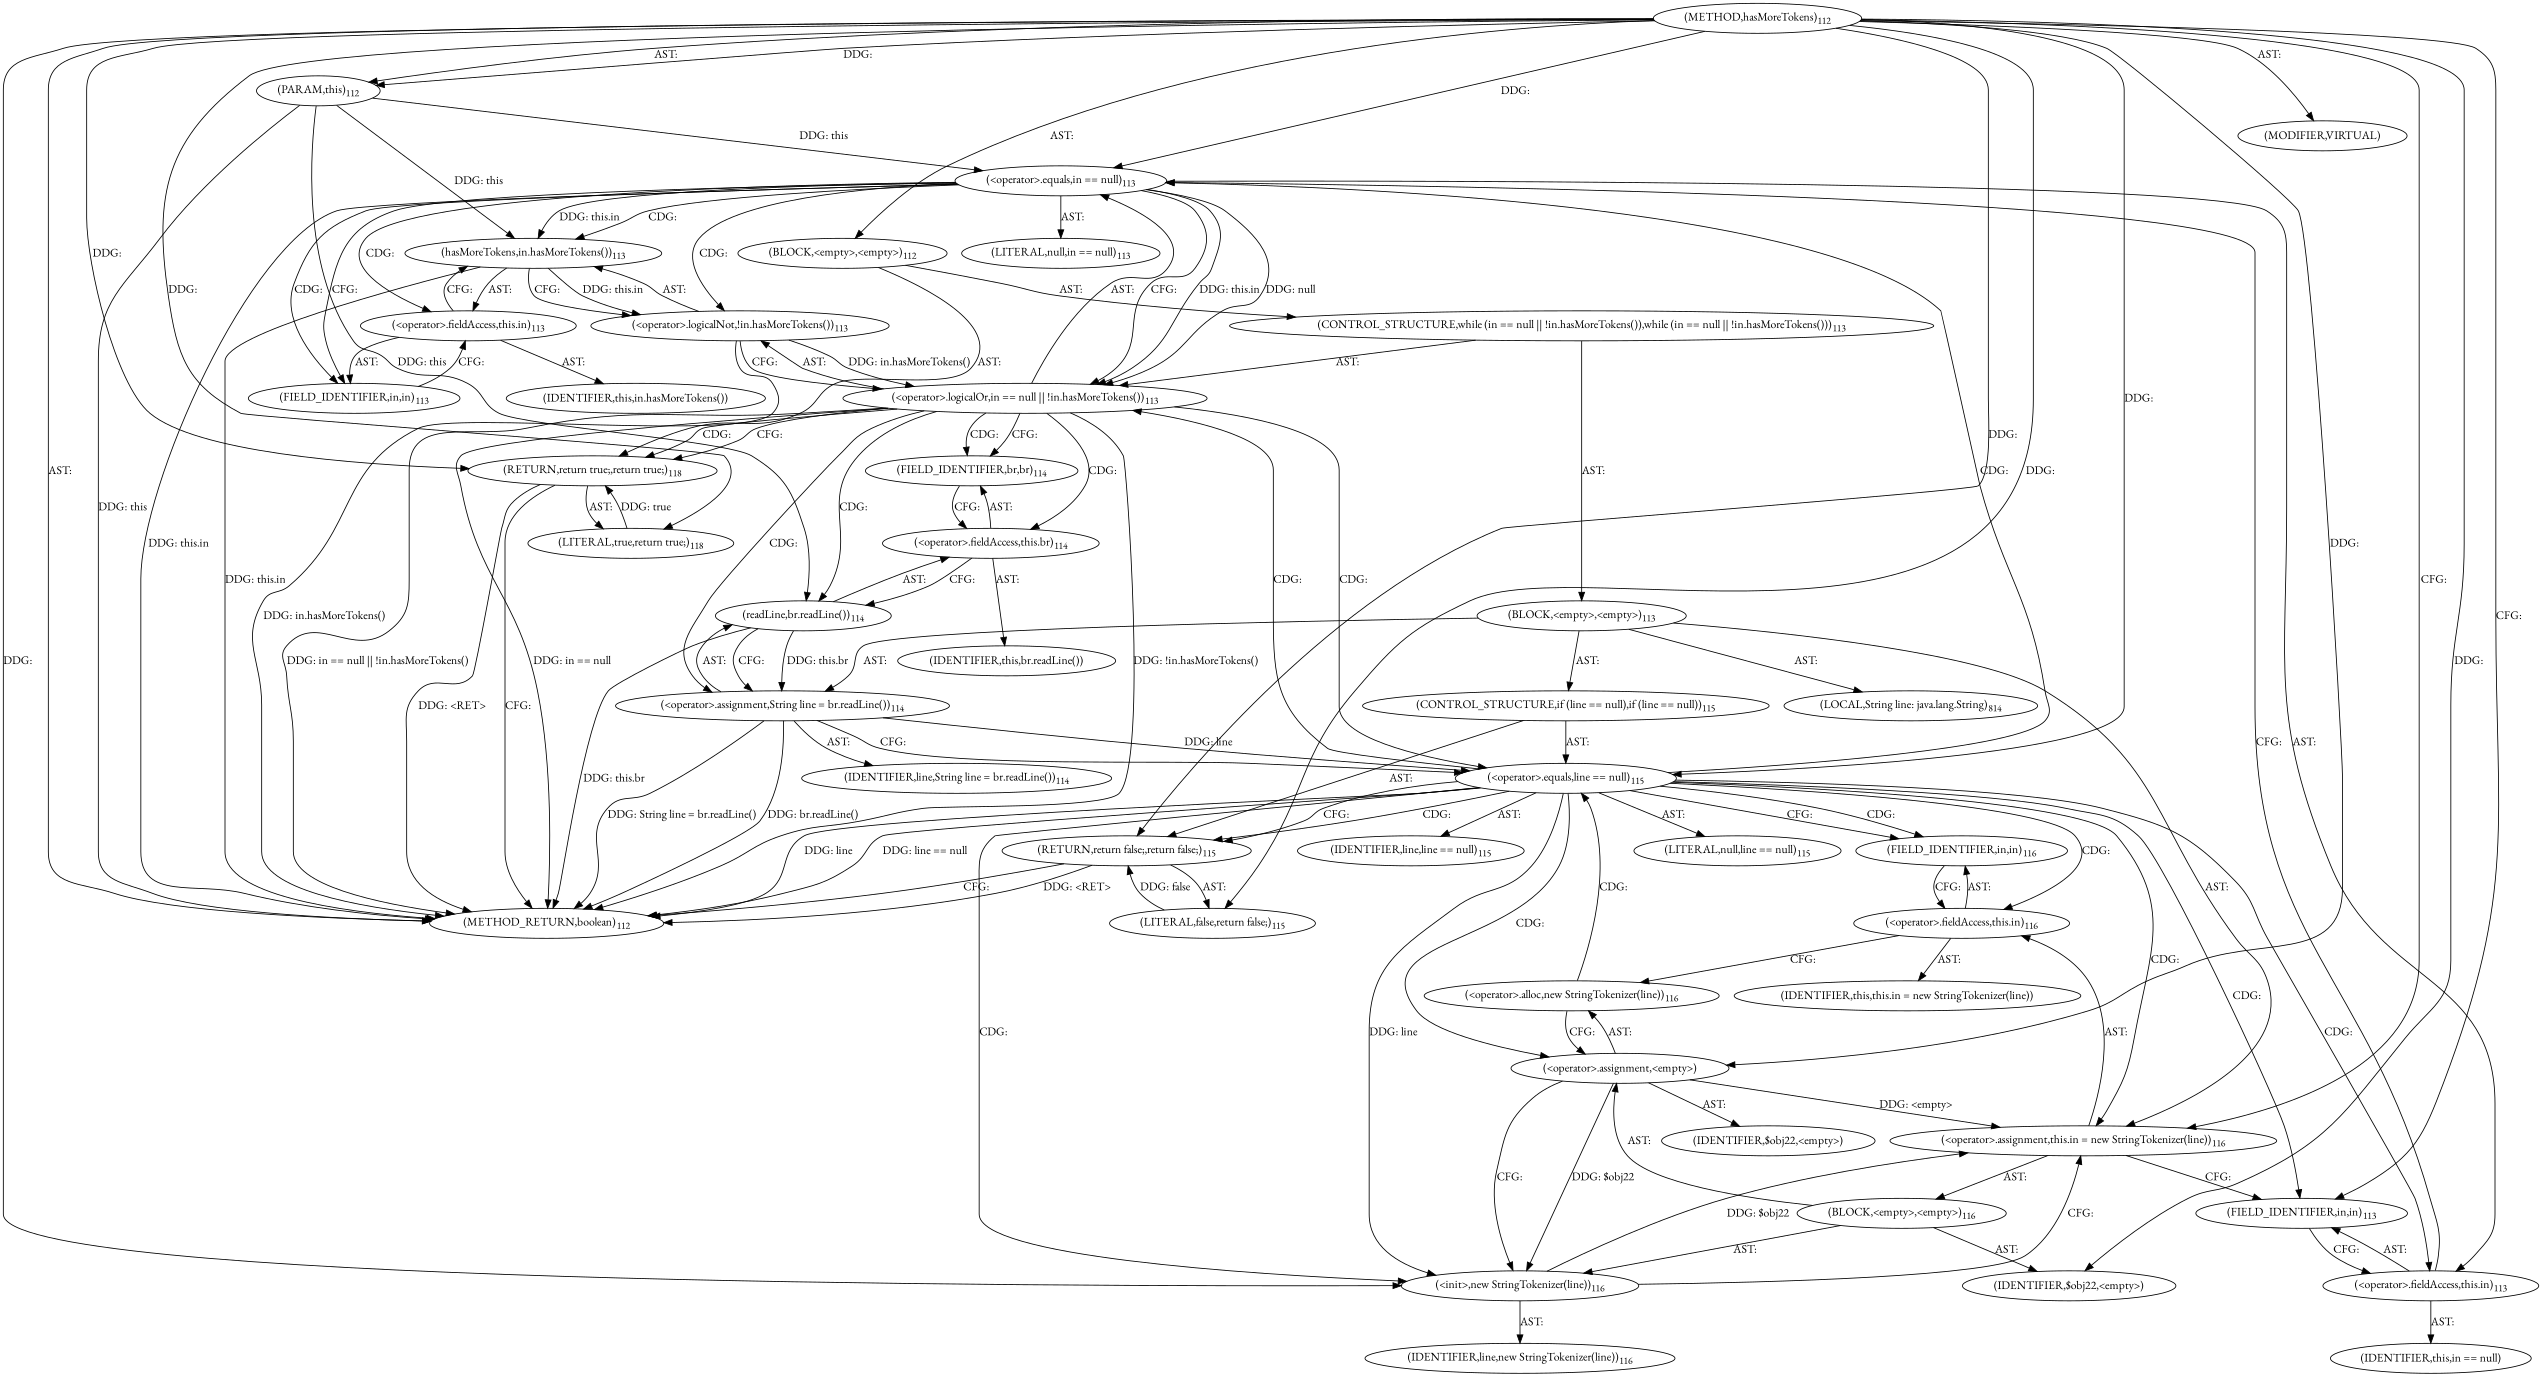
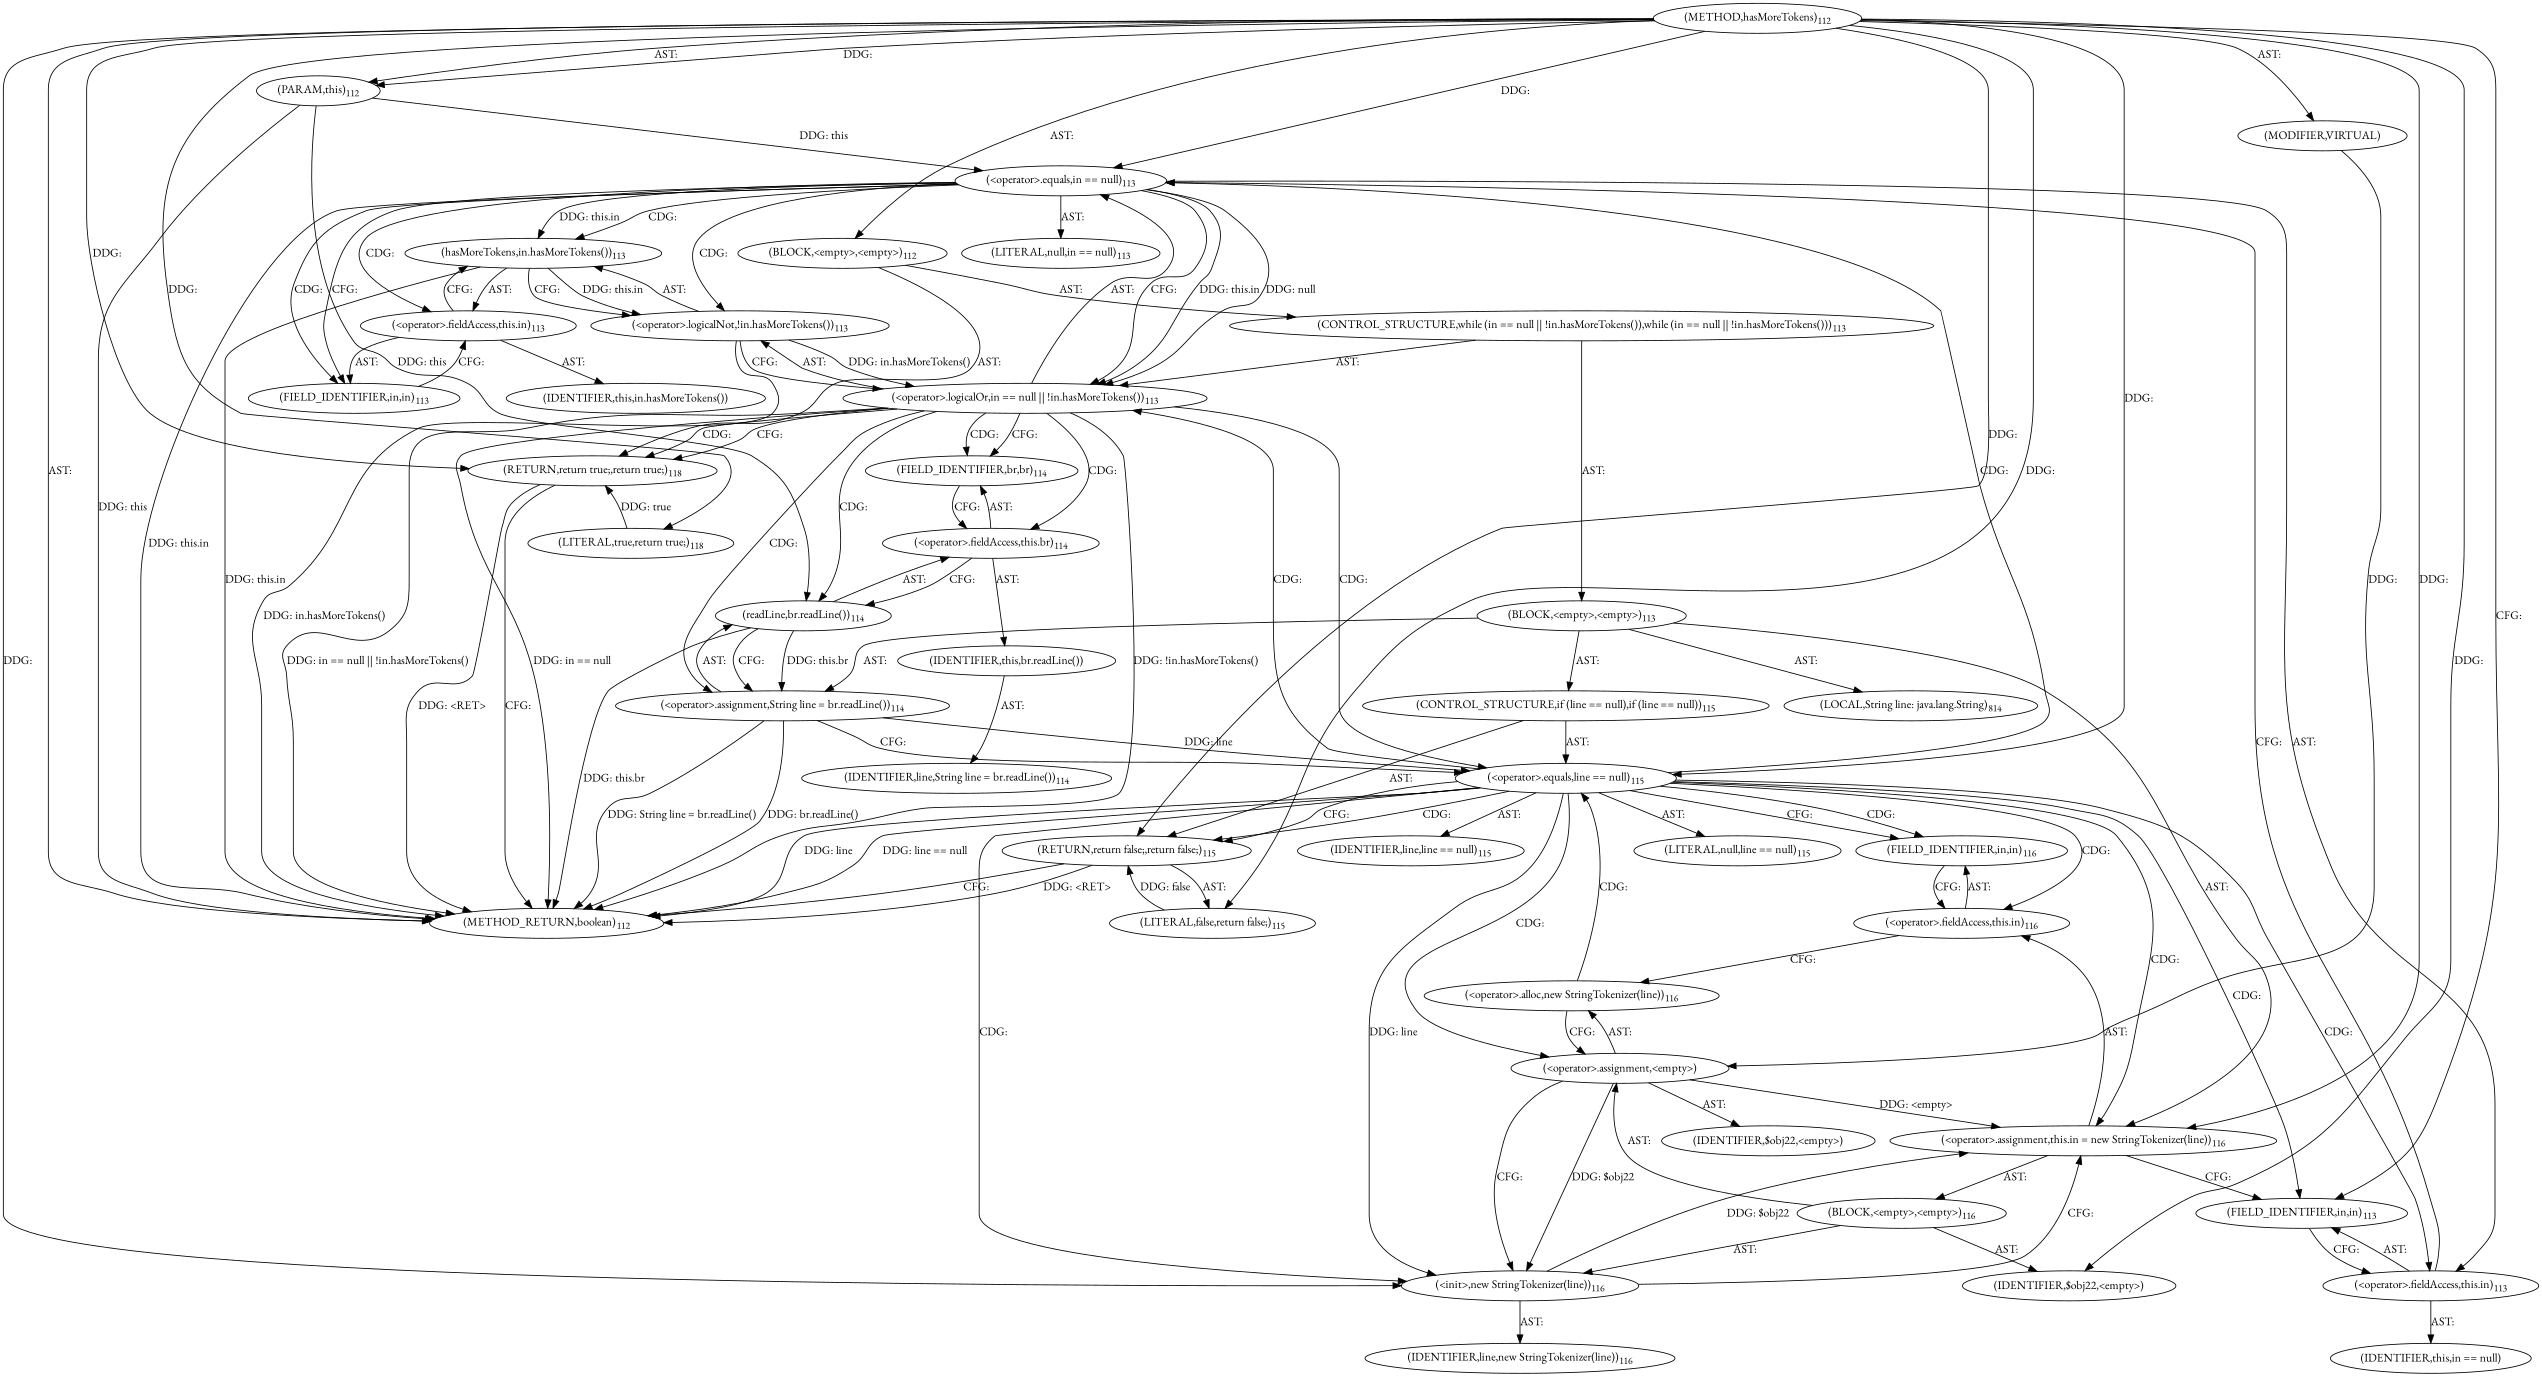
edge "(PARAM,this)" -> "(hasMoreTokens,in.hasMoreTokens())": removed, label "DDG: this"
edge "(RETURN,return true;,return true;)" -> "(LITERAL,true,return true;)": removed, label "AST:"
edge "(METHOD,hasMoreTokens)" -> "(<operator>.assignment,this.in = new StringTokenizer(line))": label "CFG: " -> "DDG: "
edge "(METHOD,hasMoreTokens)" -> "(<operator>.assignment,<empty>)": now "(MODIFIER,VIRTUAL)" -> "(<operator>.assignment,<empty>)"
edge "(<operator>.assignment,String line = br.readLine())" -> "(IDENTIFIER,line,String line = br.readLine())": now "(IDENTIFIER,this,br.readLine())" -> "(IDENTIFIER,line,String line = br.readLine())"
node "(IDENTIFIER,this,this.in = new StringTokenizer(line))": removed
